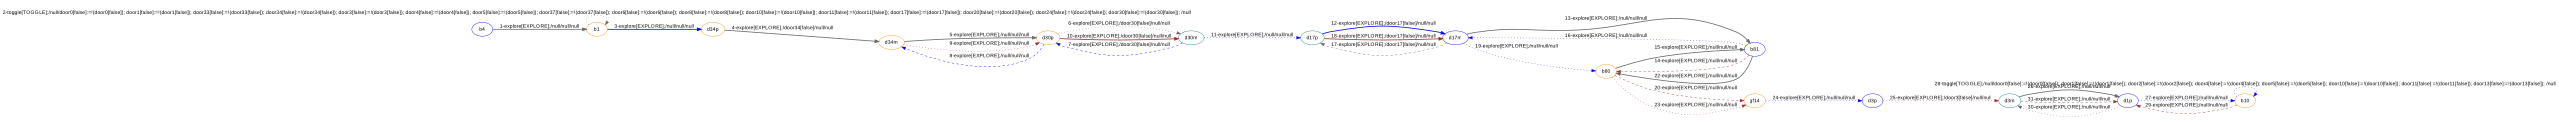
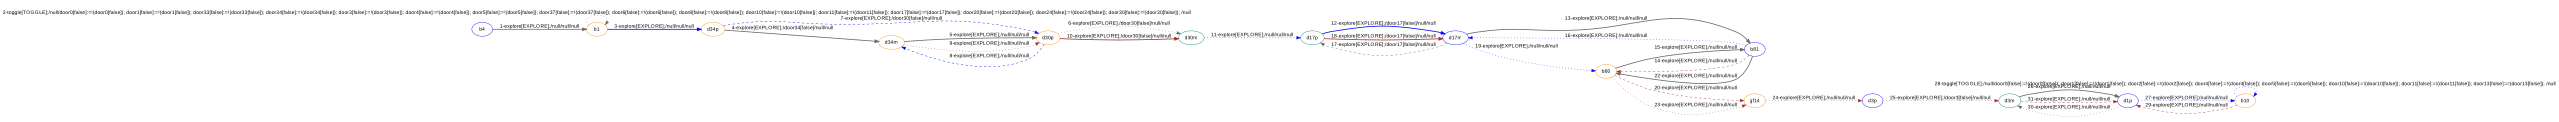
edge "d30m" -> "d30p": now "d34p" -> "d30p"
edge "gf14" -> "d3p": color blue -> brown
